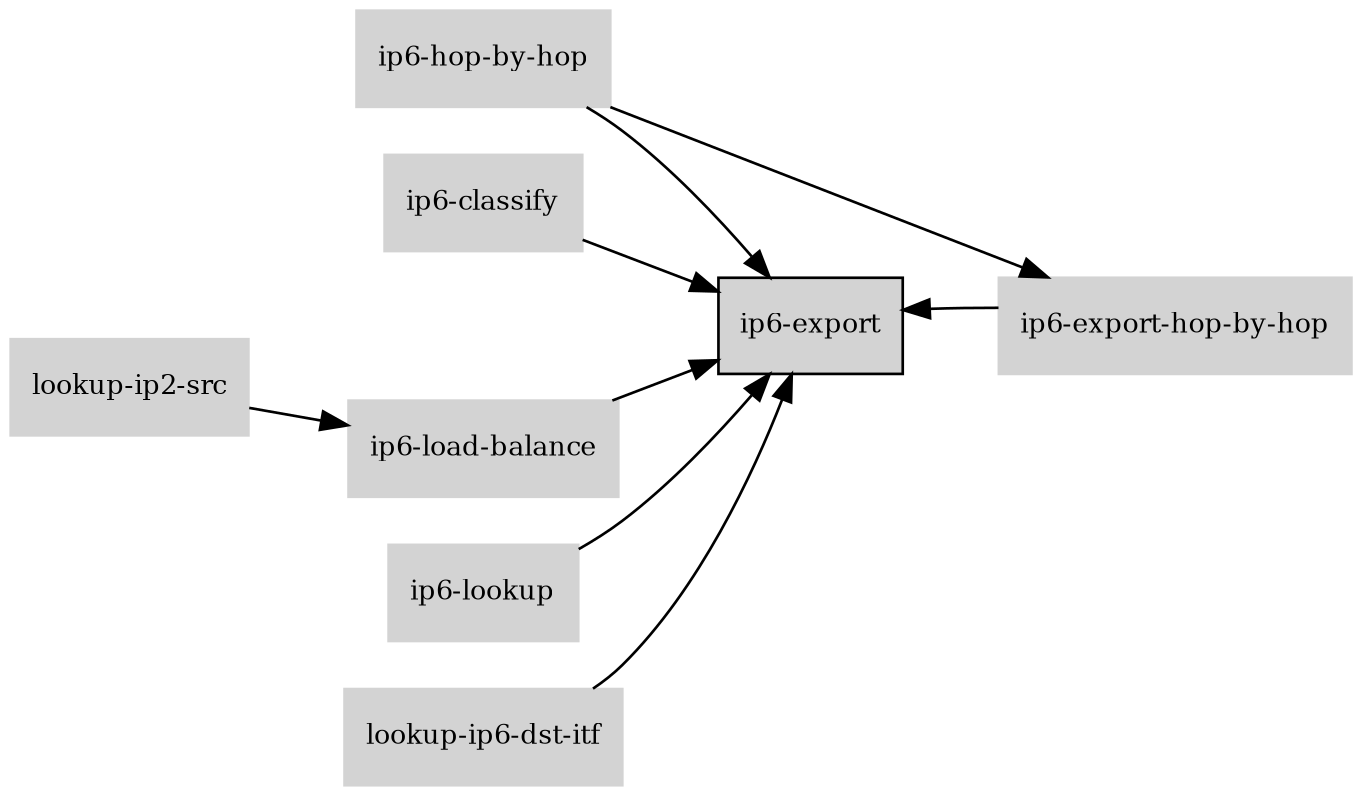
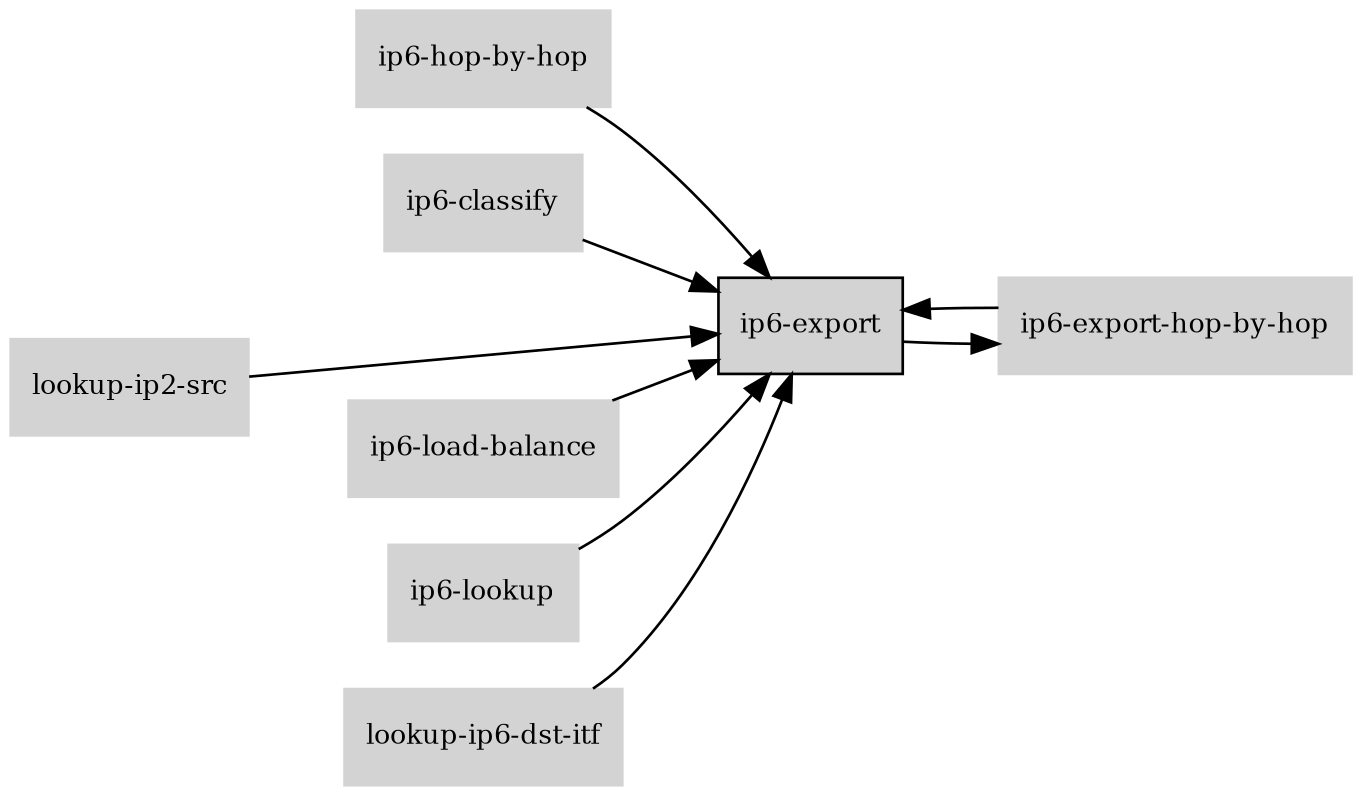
edge "ip6-hop-by-hop" -> "ip6-export-hop-by-hop": now "ip6-export" -> "ip6-export-hop-by-hop"
edge "lookup-ip2-src" -> "ip6-load-balance": now "lookup-ip2-src" -> "ip6-export"
